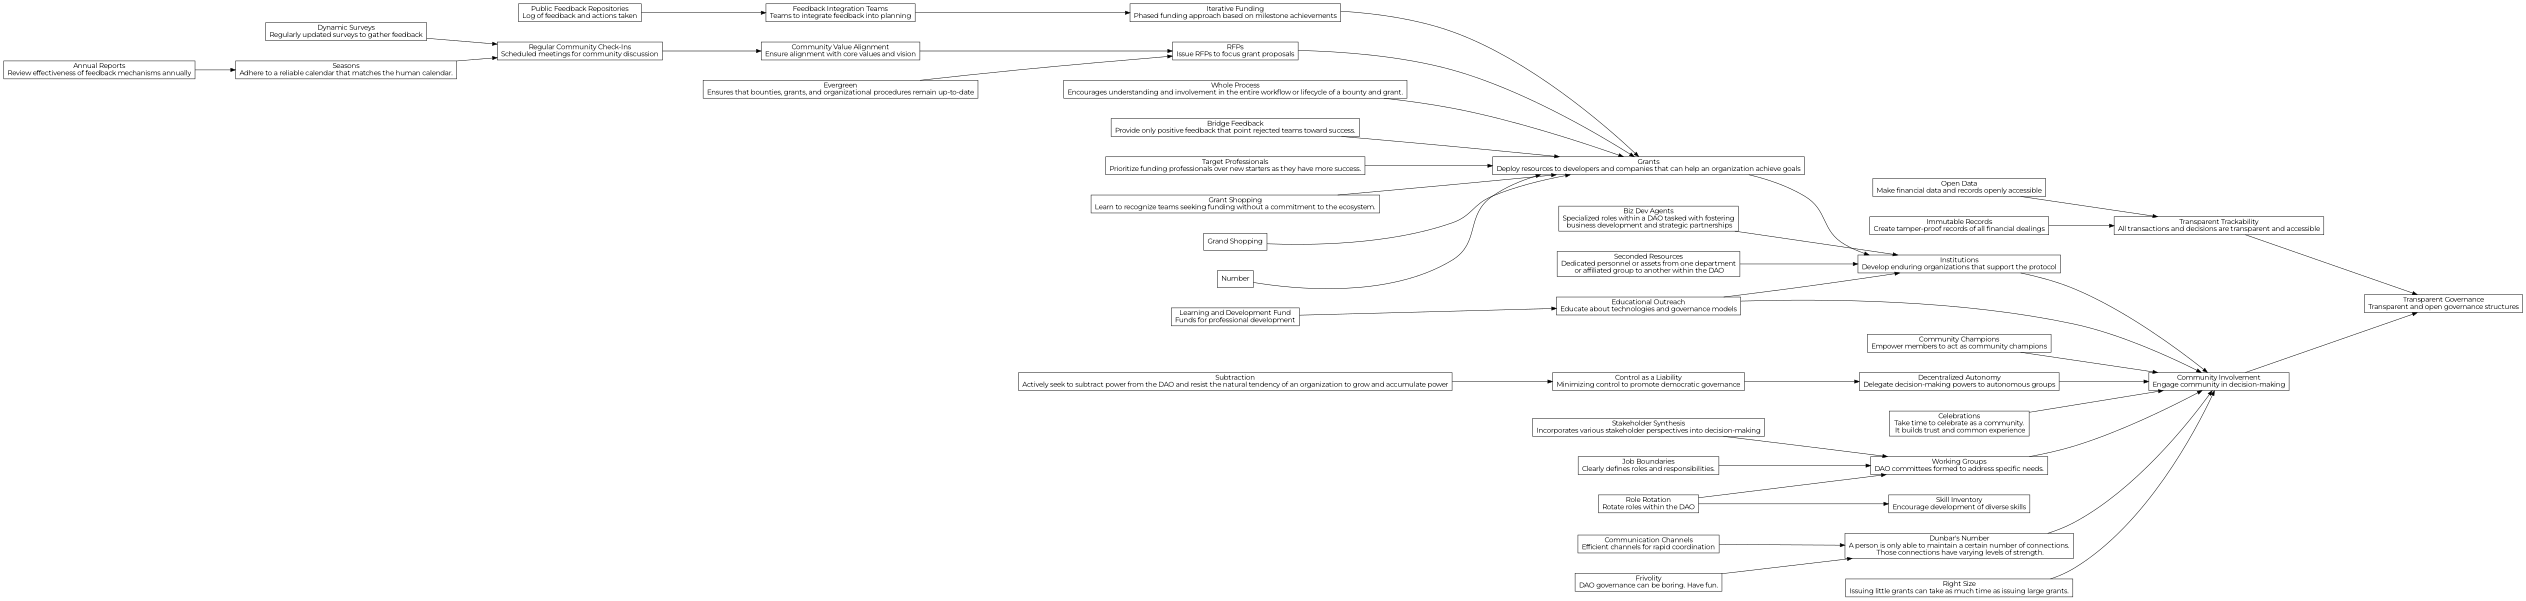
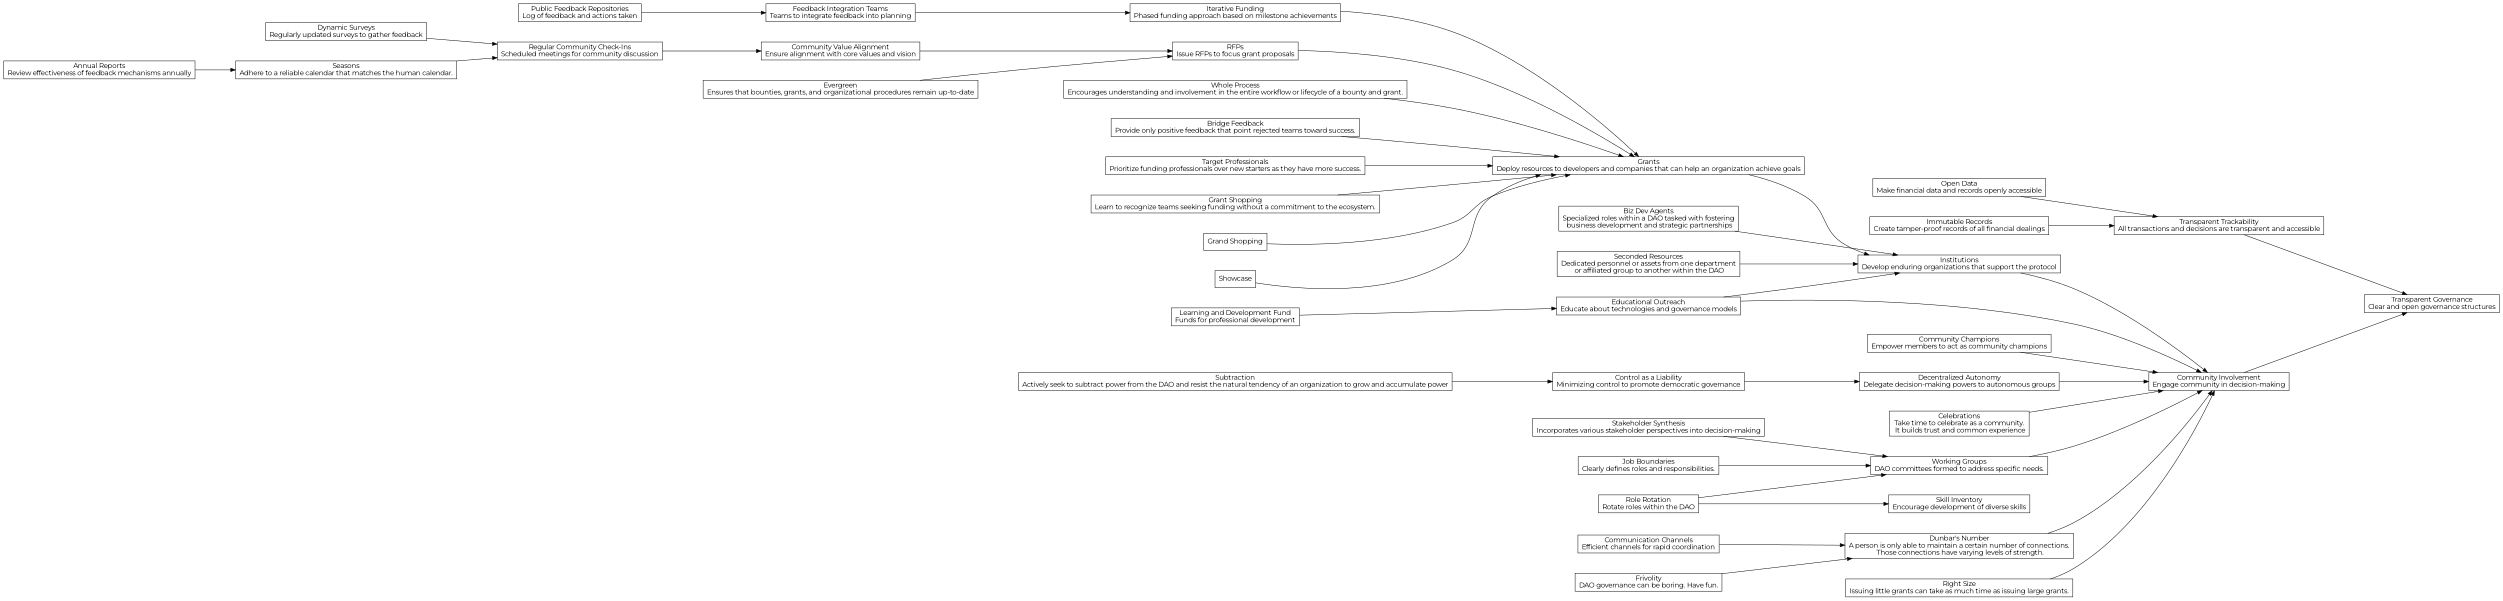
node "Number": label "Number" -> "Showcase"
node "Transparent Governance Transparent and open governance structures": label "Transparent Governance Transparent and open governance structures" -> "Transparent Governance Clear and open governance structures"
